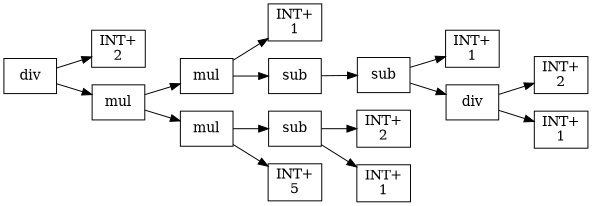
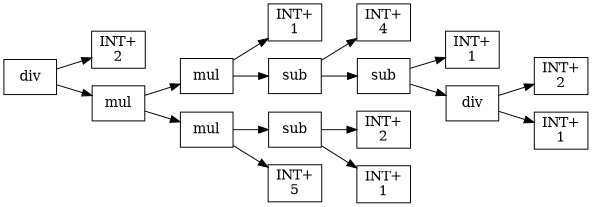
node "INT+ 4": added
